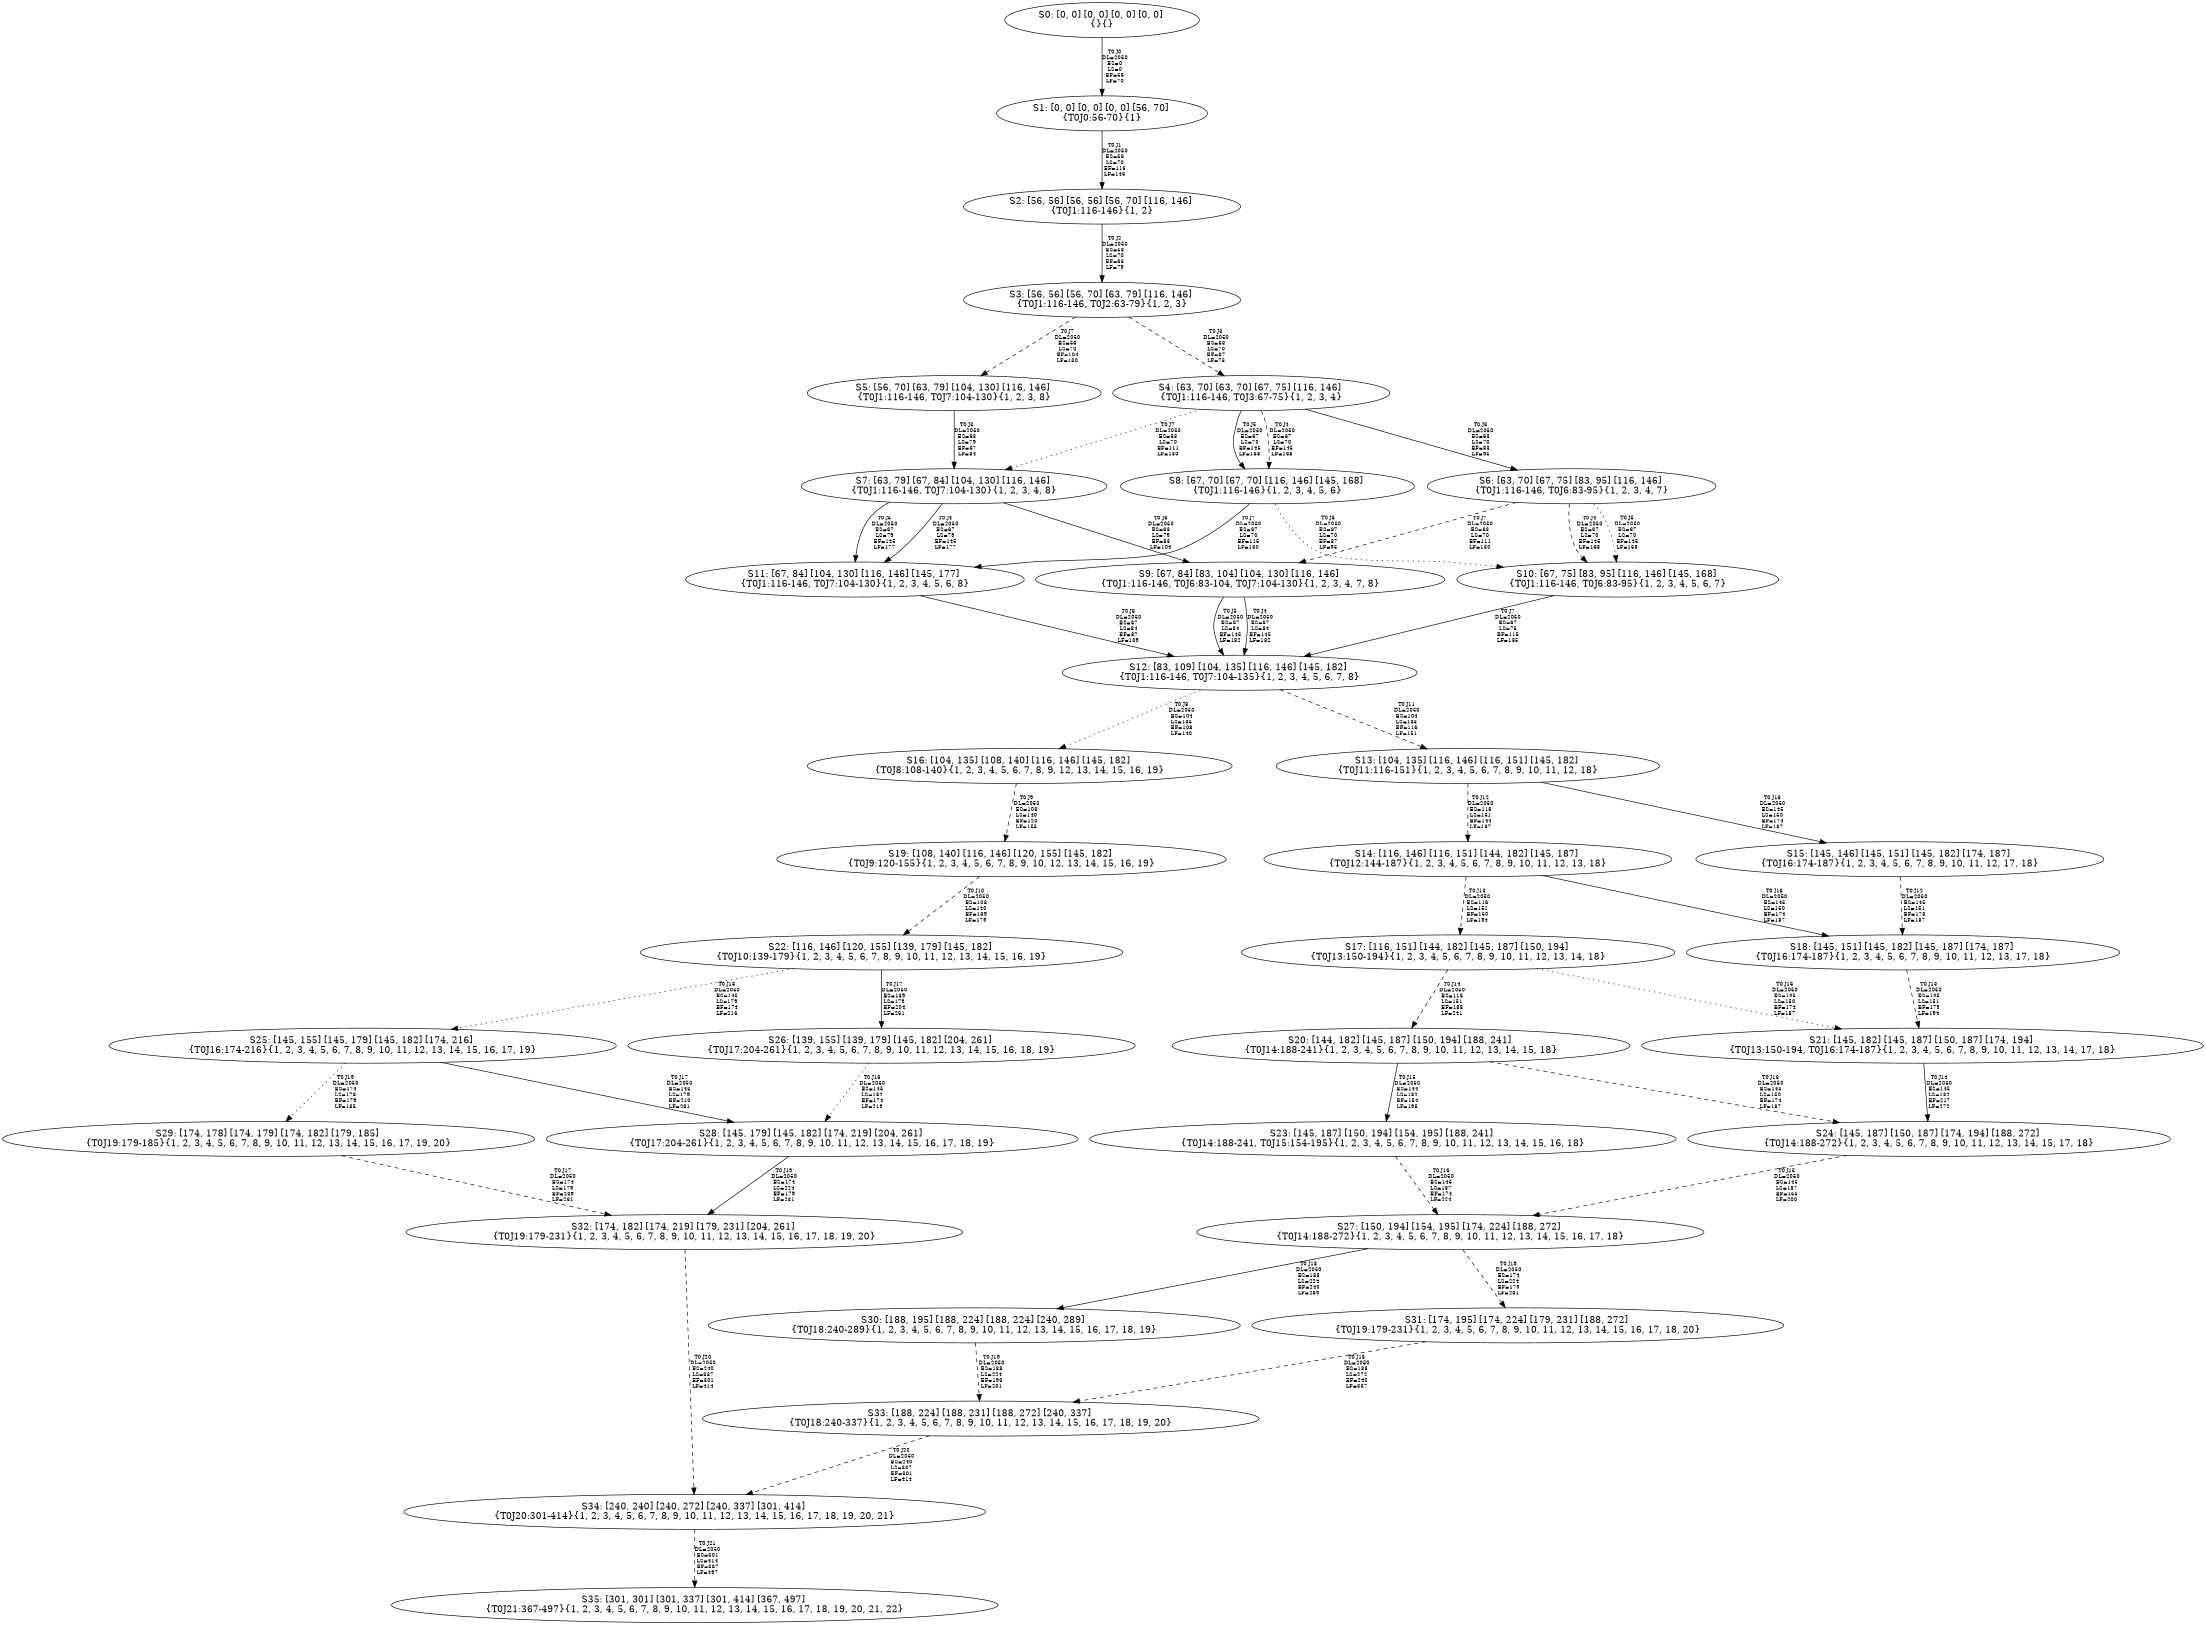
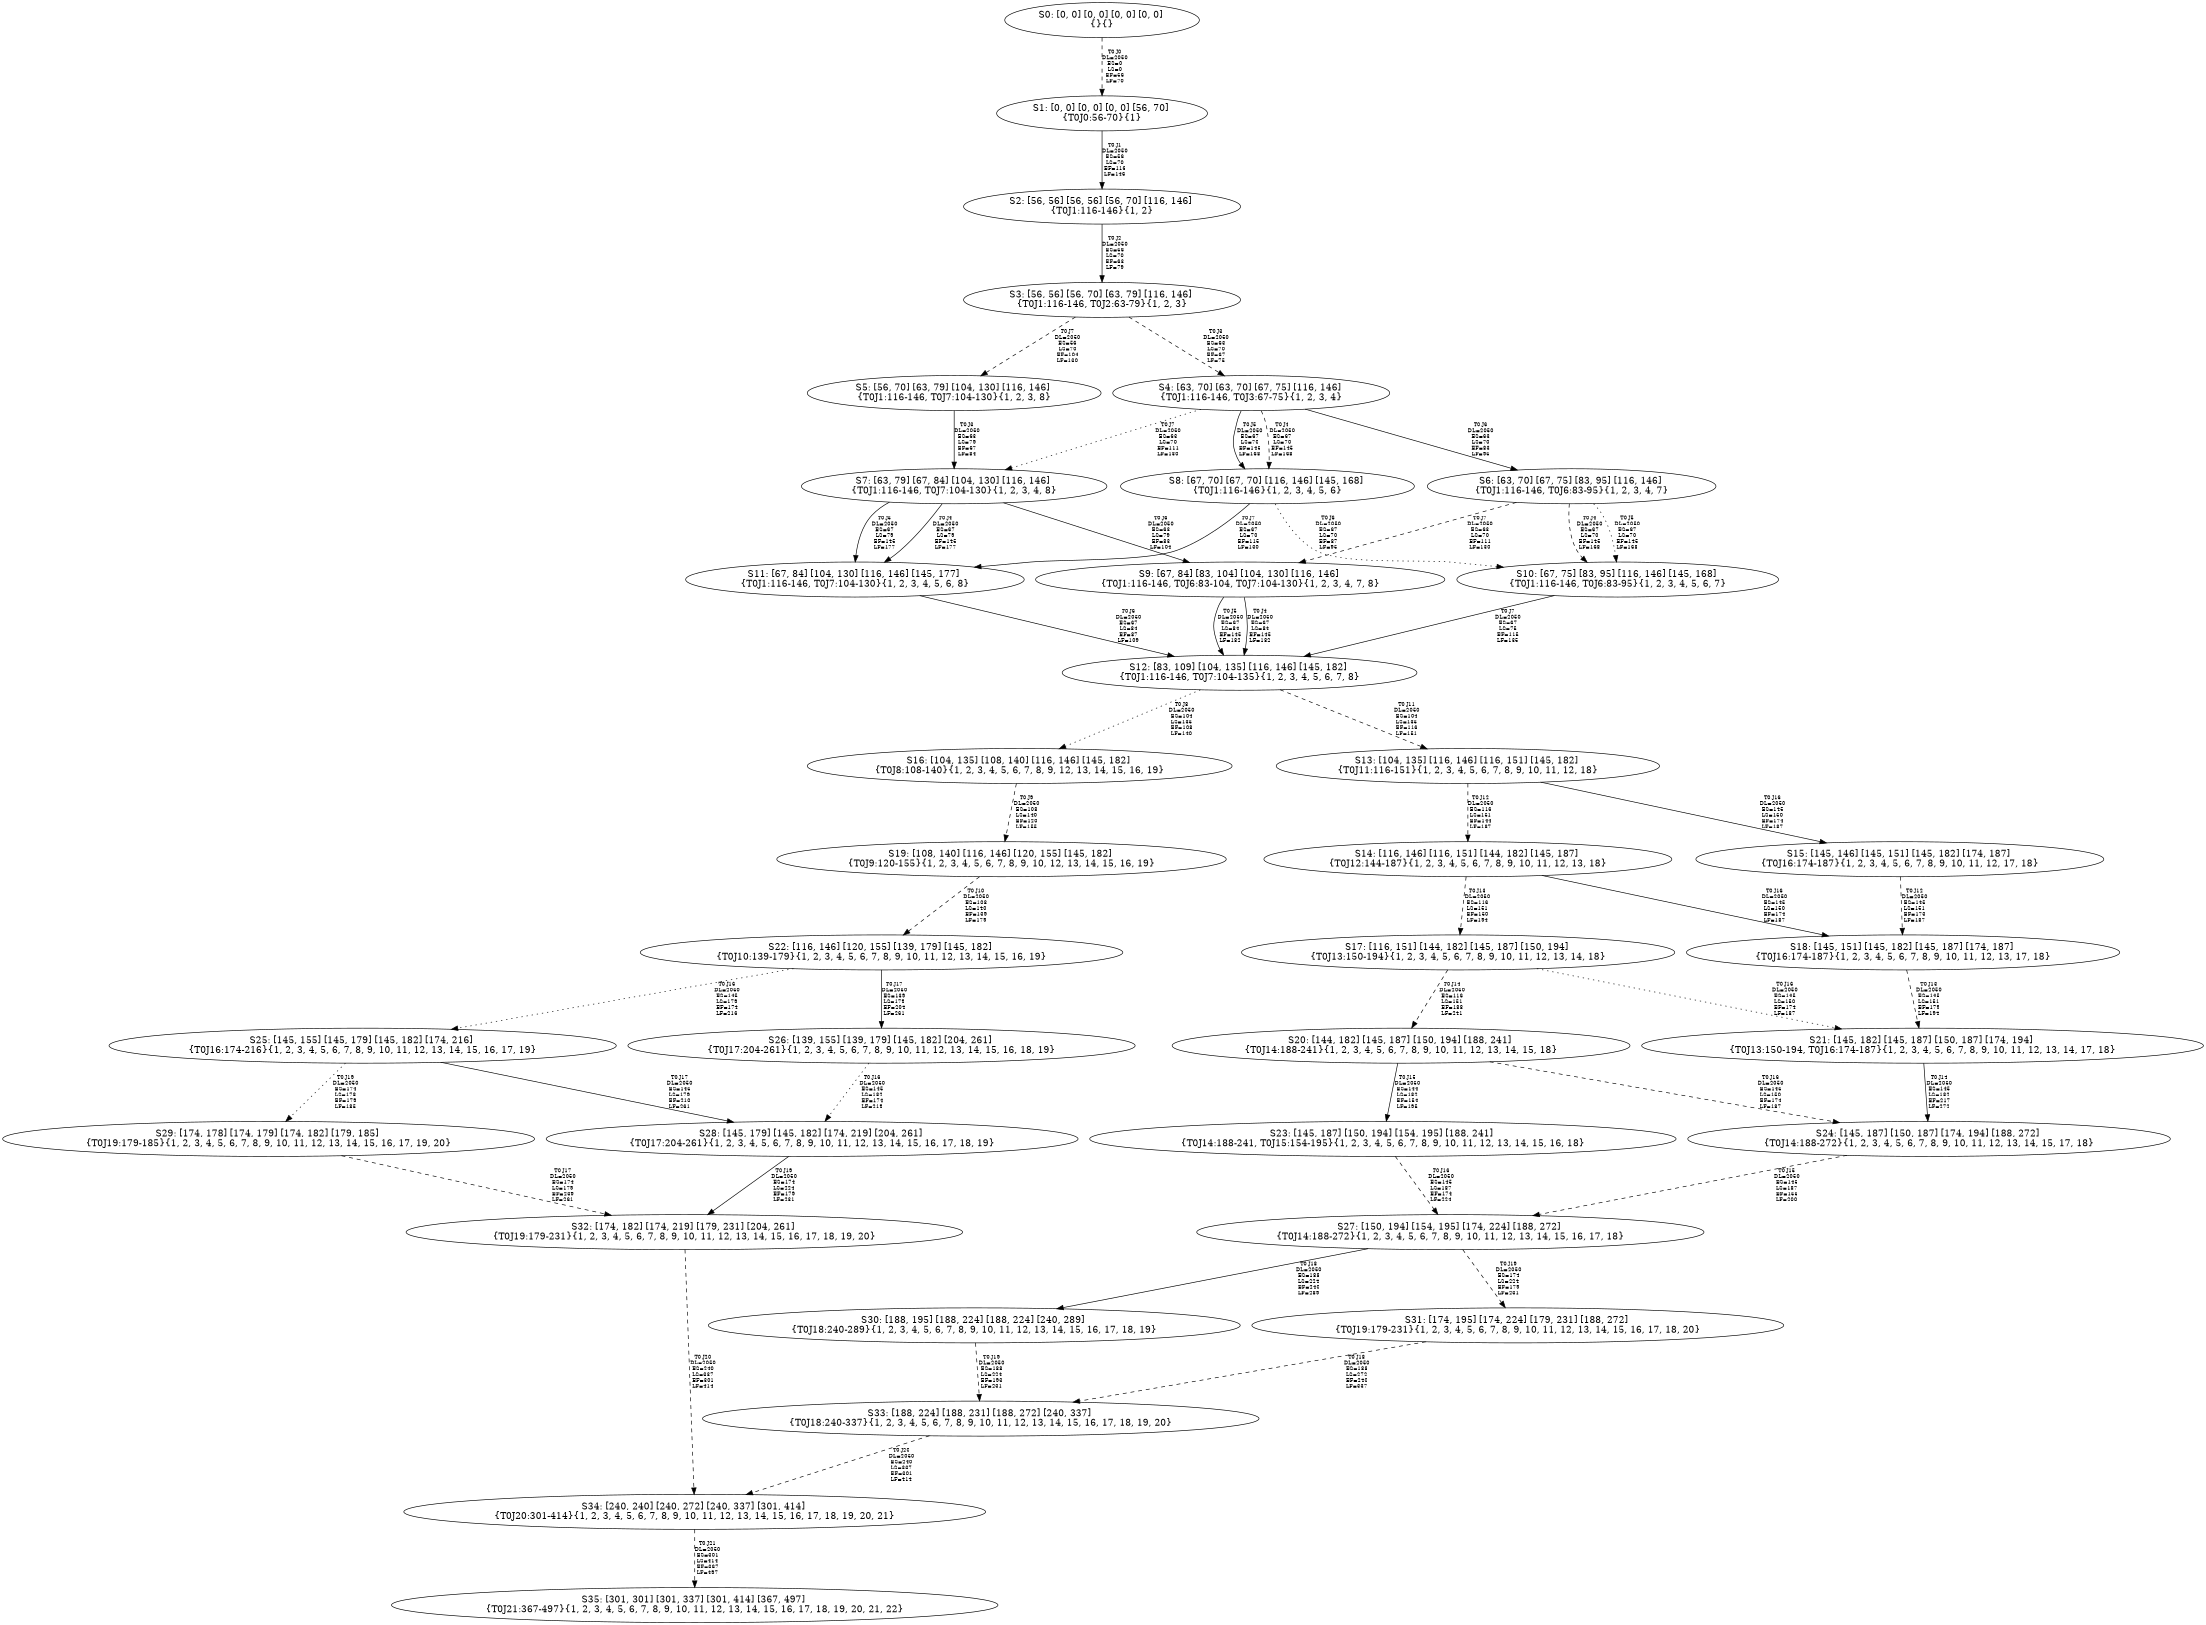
edge "S0: [0, 0] [0, 0] [0, 0] [0, 0] {}{}" -> "S1: [0, 0] [0, 0] [0, 0] [56, 70] {T0J0:56-70}{1}": style solid -> dashed
